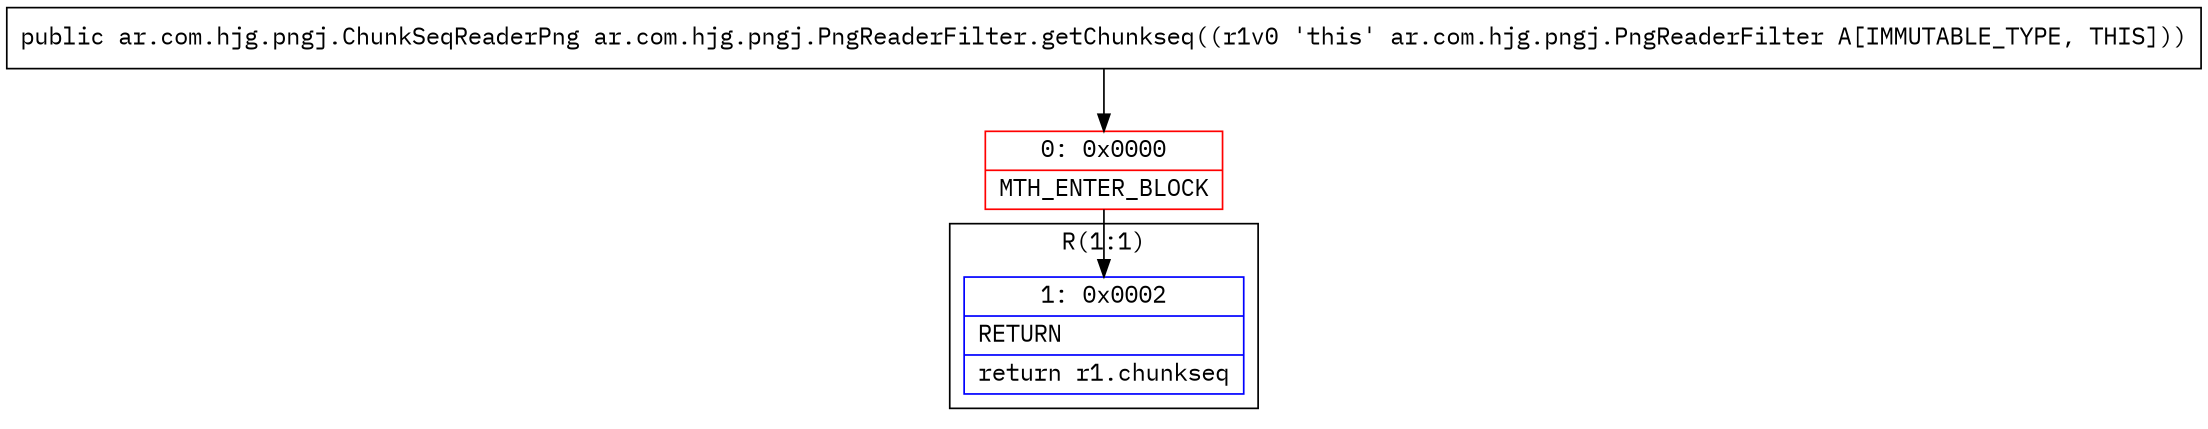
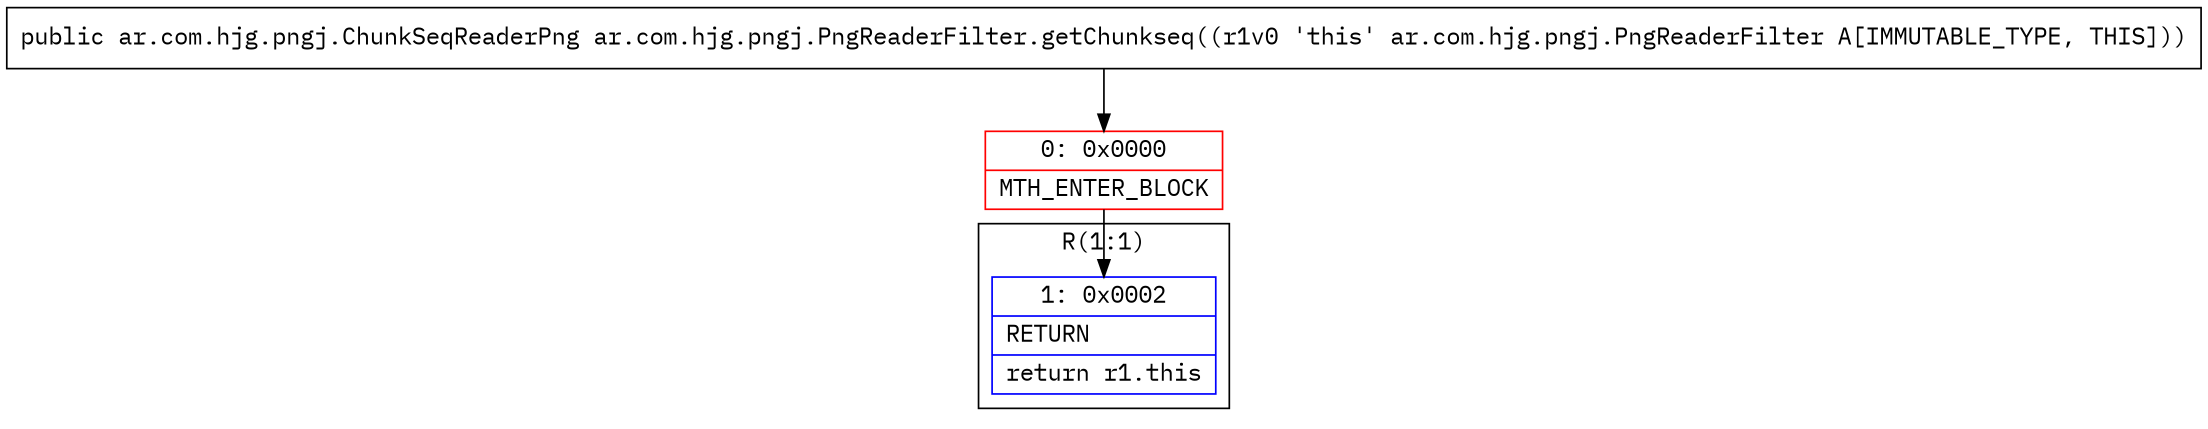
node "1: 0x0002": text "return r1.chunkseq" -> "return r1.this"
